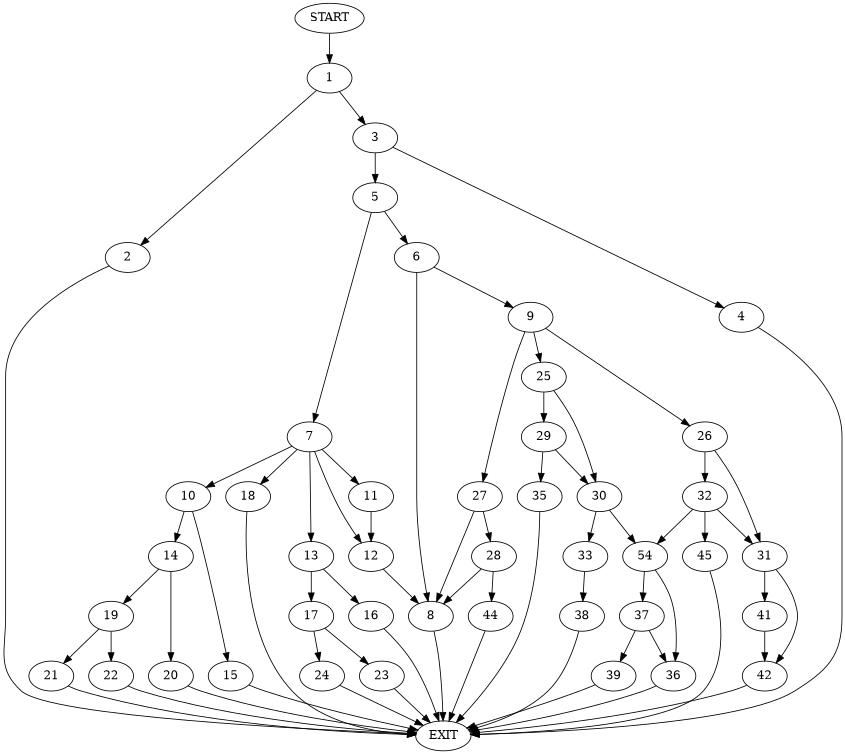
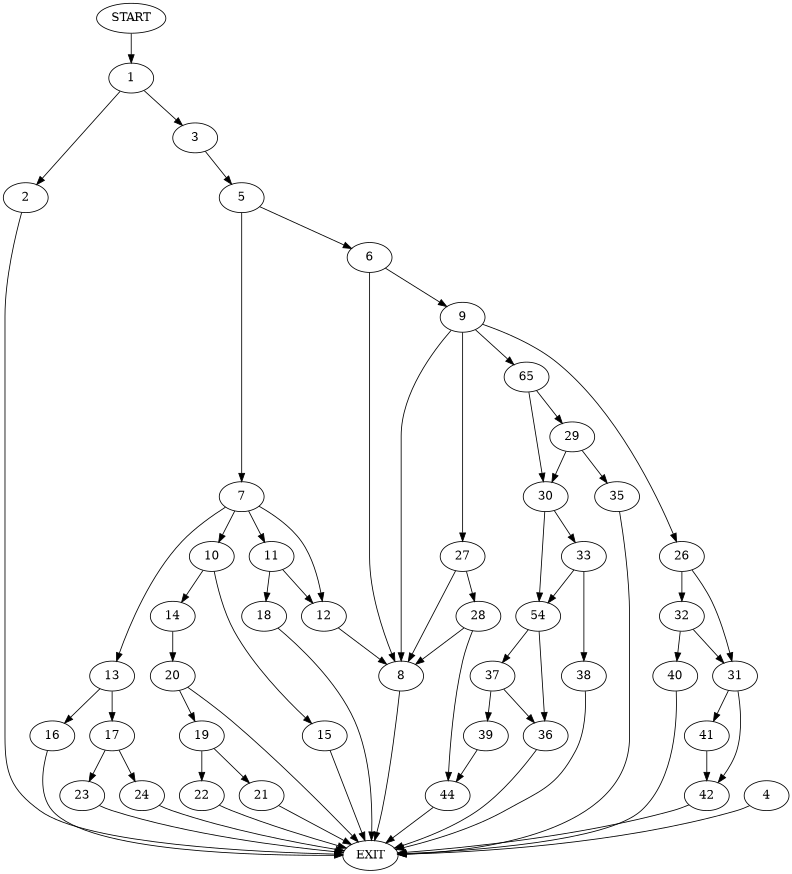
edge "3" -> "4": removed
node "25": label "25" -> "65"
edge "7" -> "18": now "11" -> "18"
edge "9" -> "8": added
edge "32" -> "54": now "33" -> "54"
node "45": label "45" -> "40"
edge "14" -> "19": now "20" -> "19"
edge "39" -> "EXIT": now "39" -> "44"
